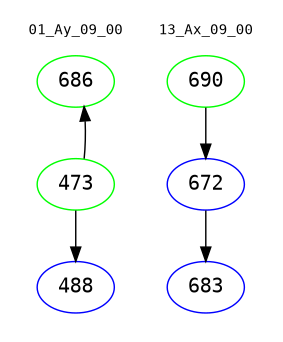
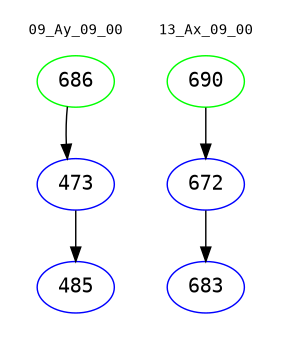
cluster "01_Ay_09_00": label "01_Ay_09_00" -> "09_Ay_09_00"
edge "473" -> "686": reversed
node "473": color green -> blue
node "488": label "488" -> "485"
